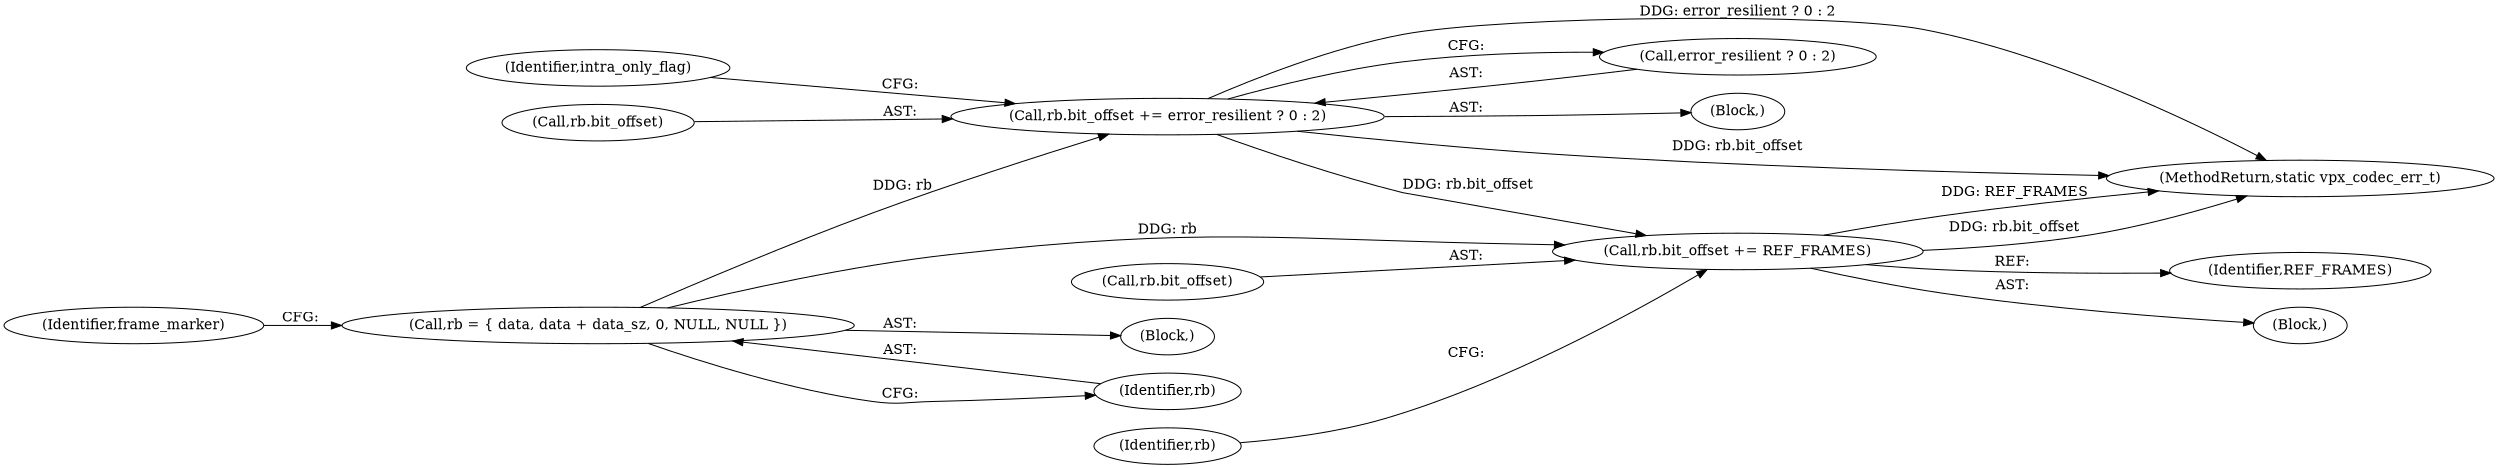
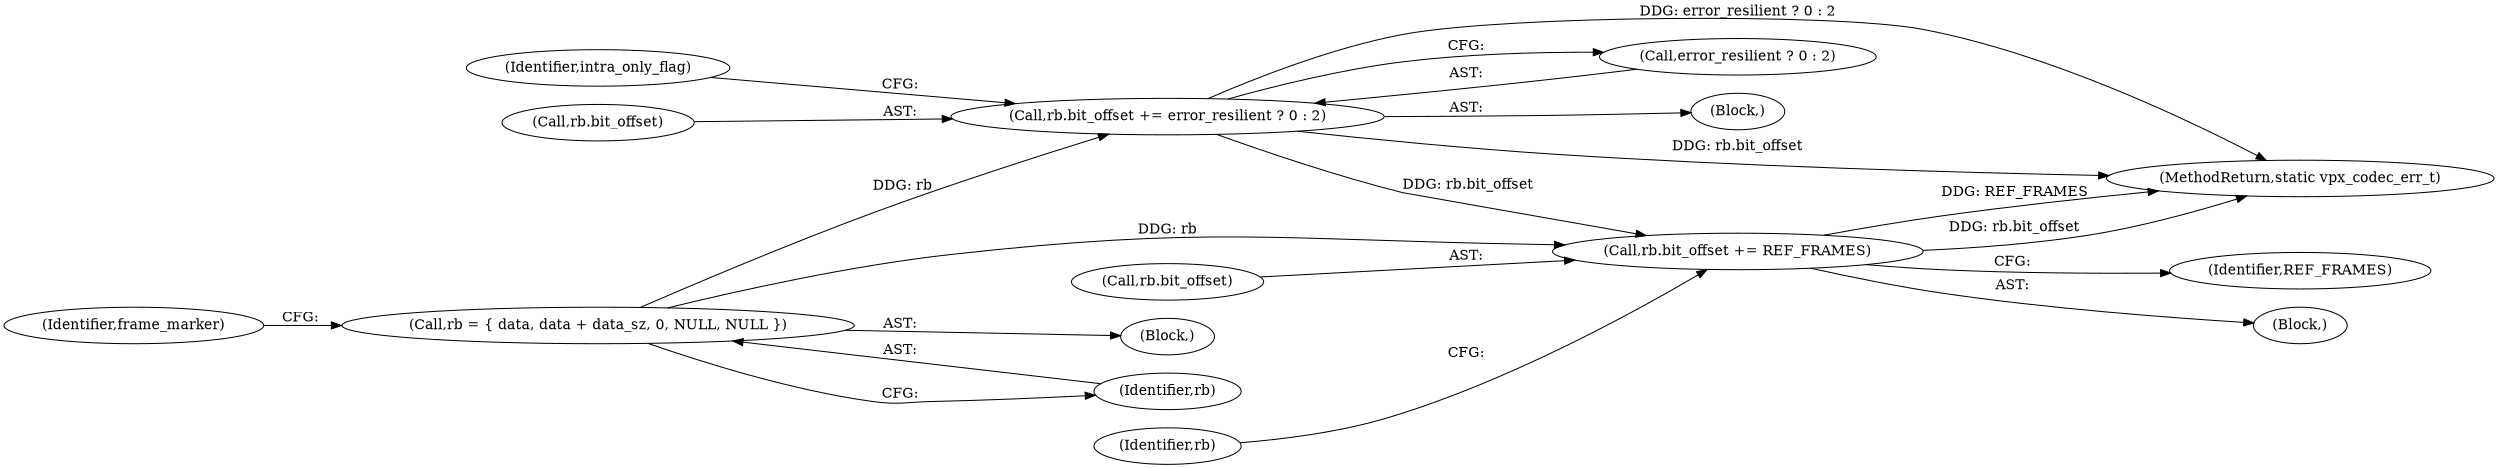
edge "(Call,rb.bit_offset += REF_FRAMES)" -> "(Identifier,REF_FRAMES)": label "REF: " -> "CFG: "
